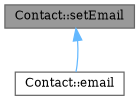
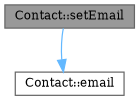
edge "Contact::email" -> "Contact::setEmail": reversed
